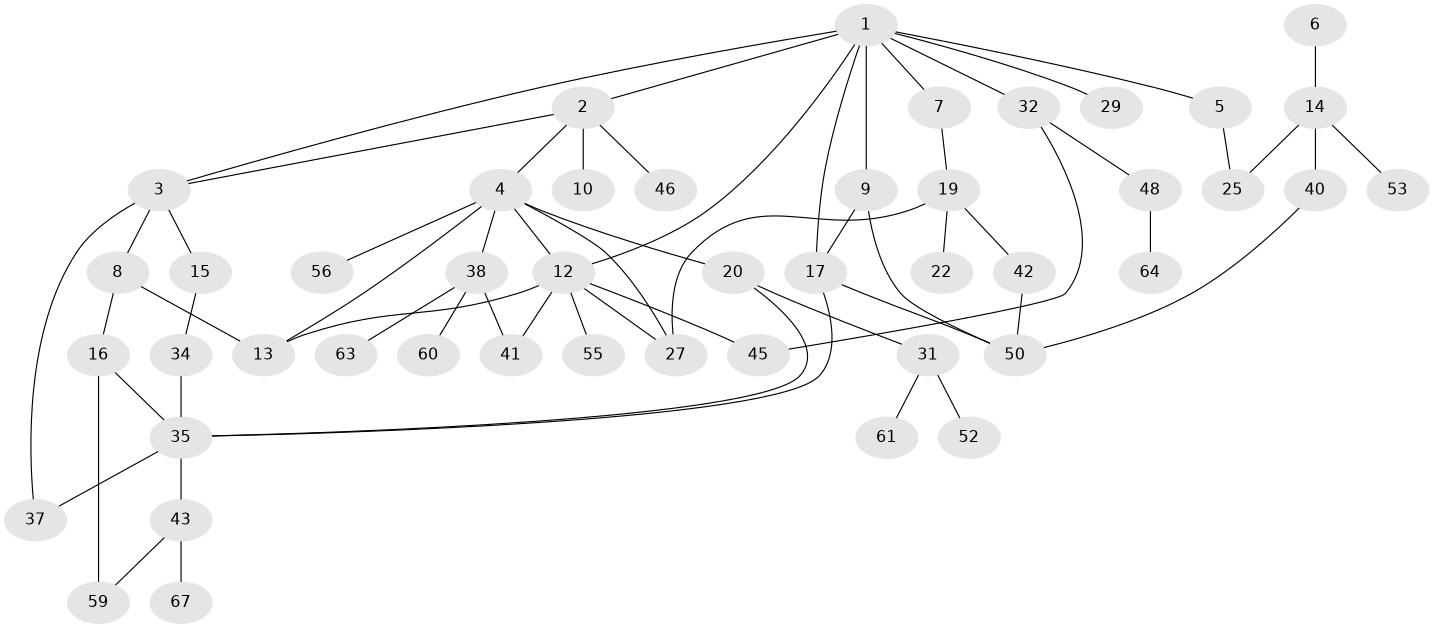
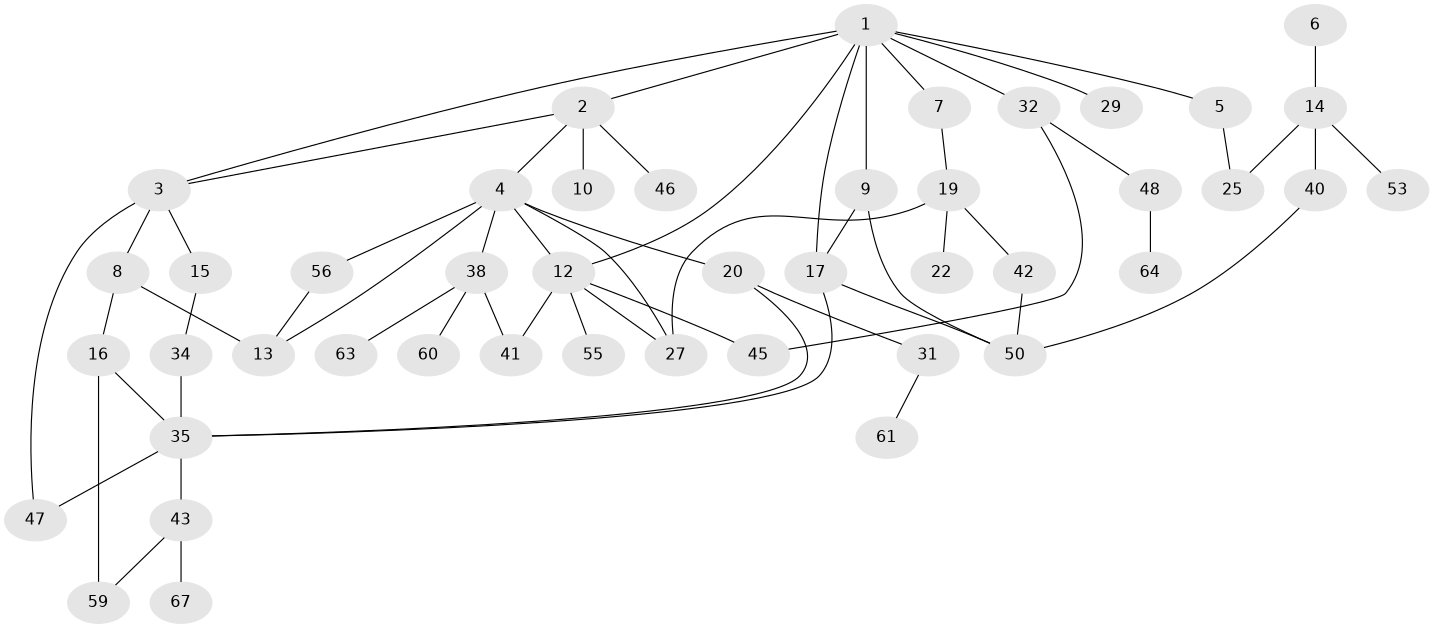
edge "12" -- "13": now "56" -- "13"
node "52": removed
node "37": label "37" -> "47"
